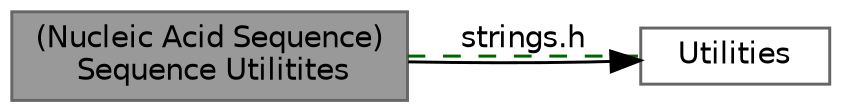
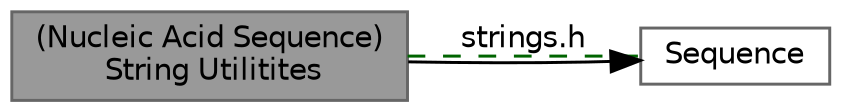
node "(Nucleic Acid Sequence) Sequence Utilitites": label "(Nucleic Acid Sequence) Sequence Utilitites" -> "(Nucleic Acid Sequence) String Utilitites"
node "Utilities": label "Utilities" -> "Sequence"
